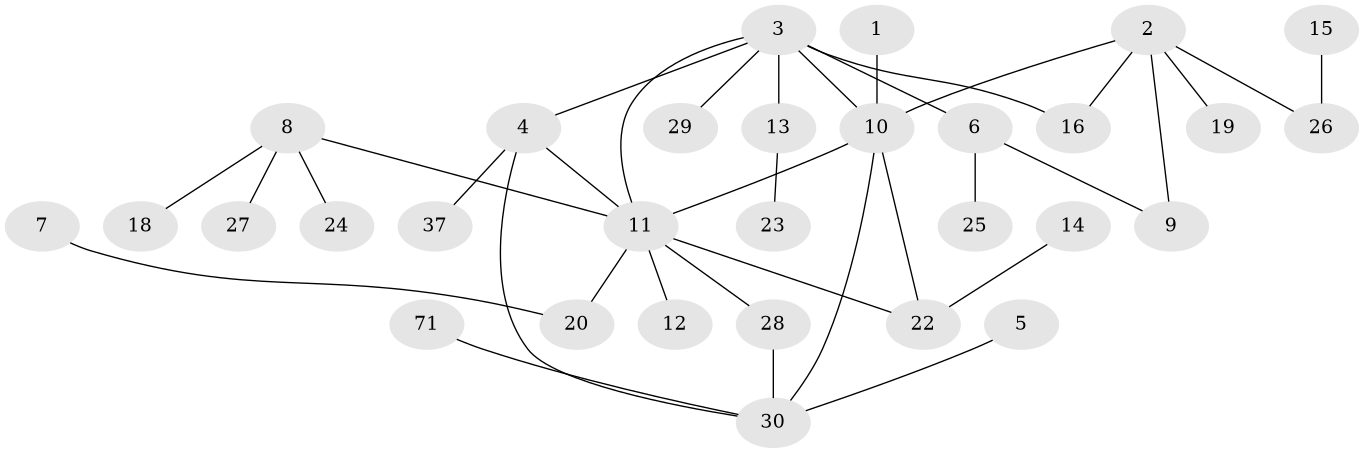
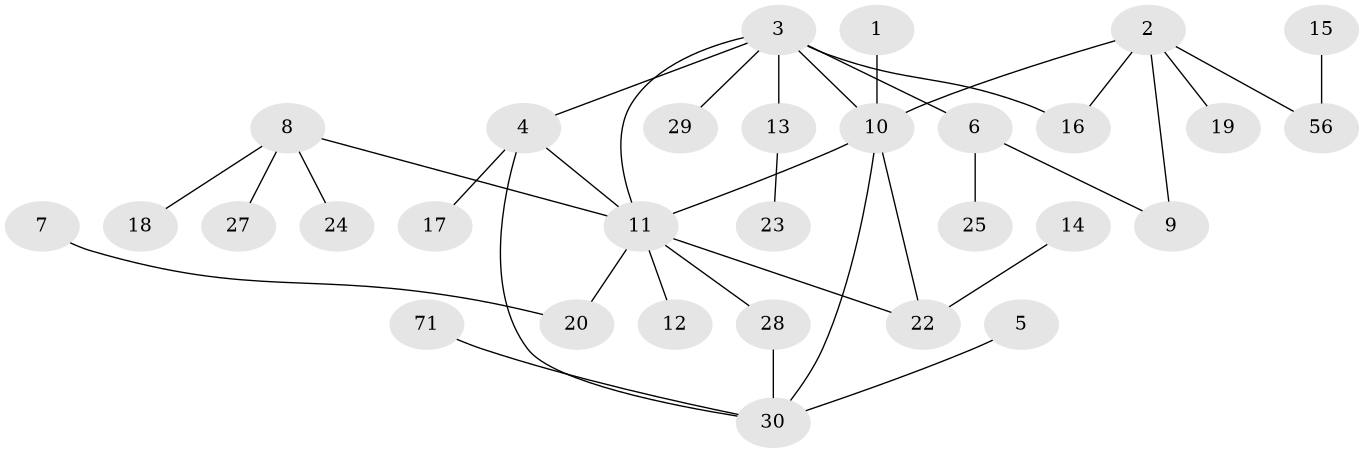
node "26": label "26" -> "56"
node "37": label "37" -> "17"
